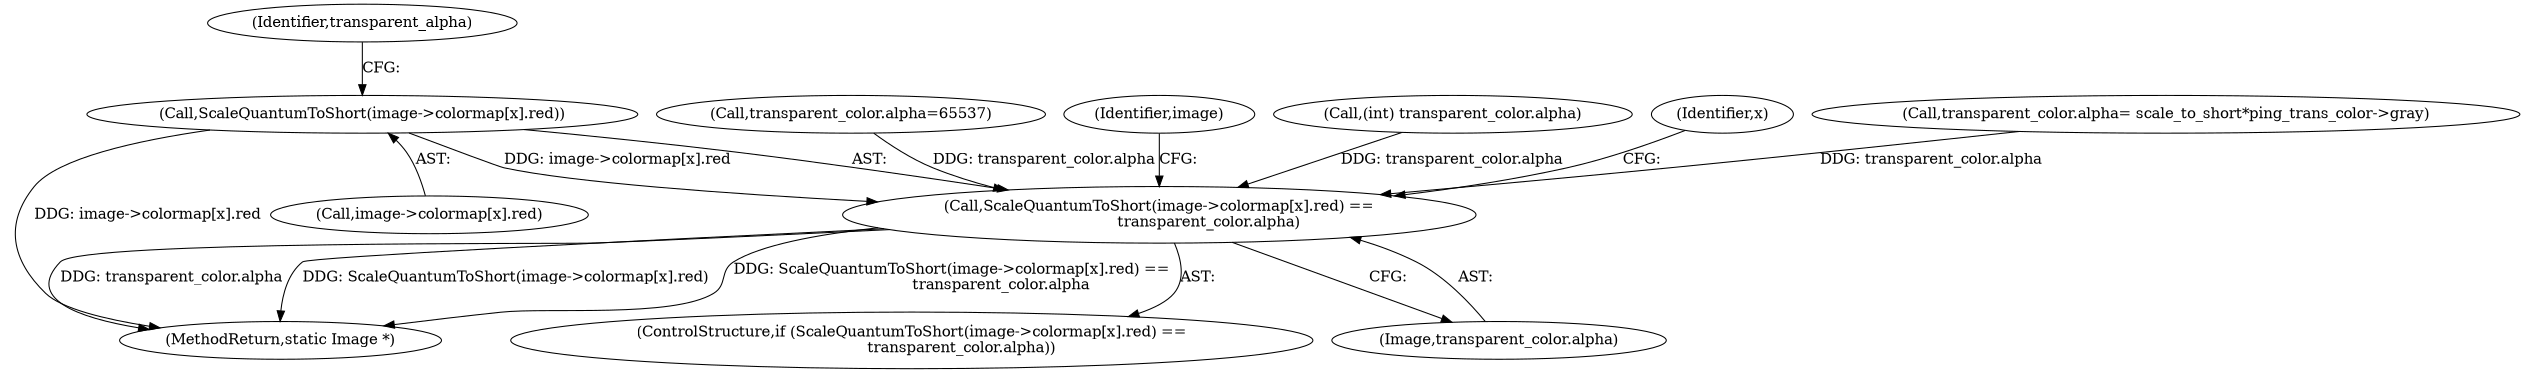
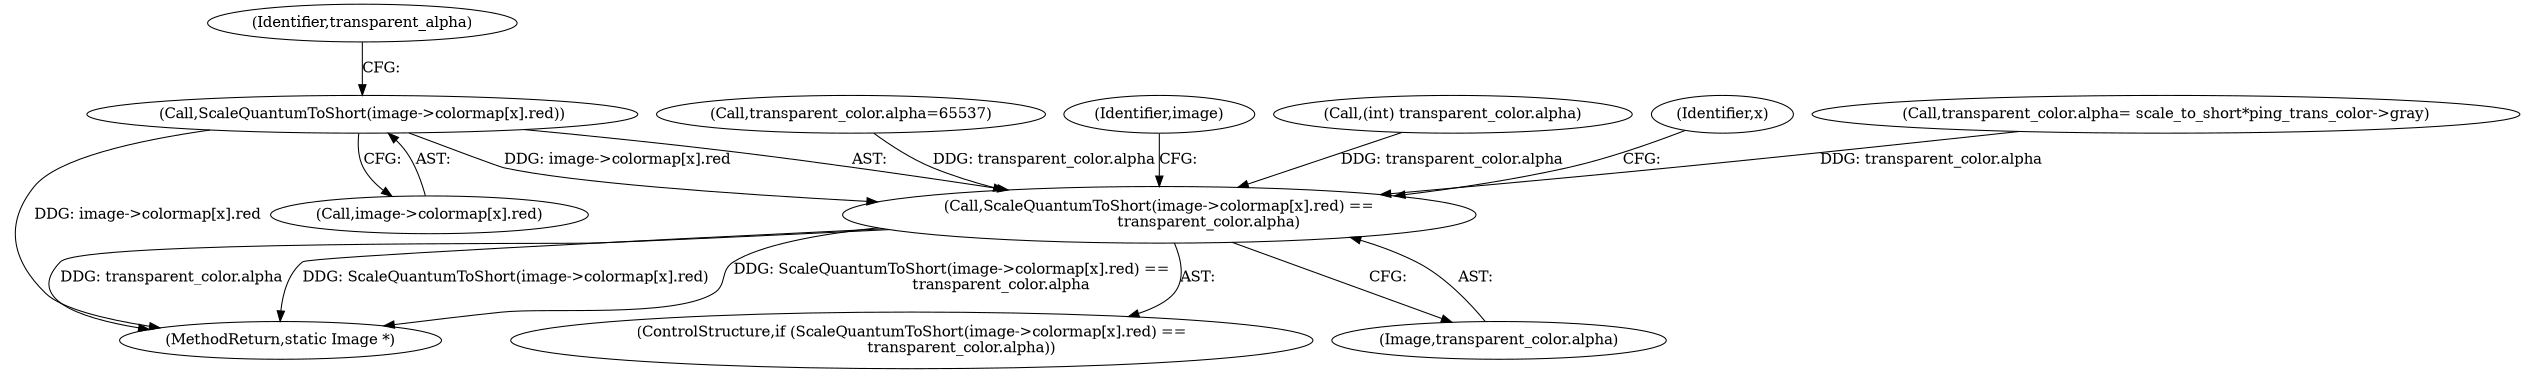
edge "(Call,ScaleQuantumToShort(image->colormap[x].red))" -> "(Call,image->colormap[x].red)": added, label "CFG:"
